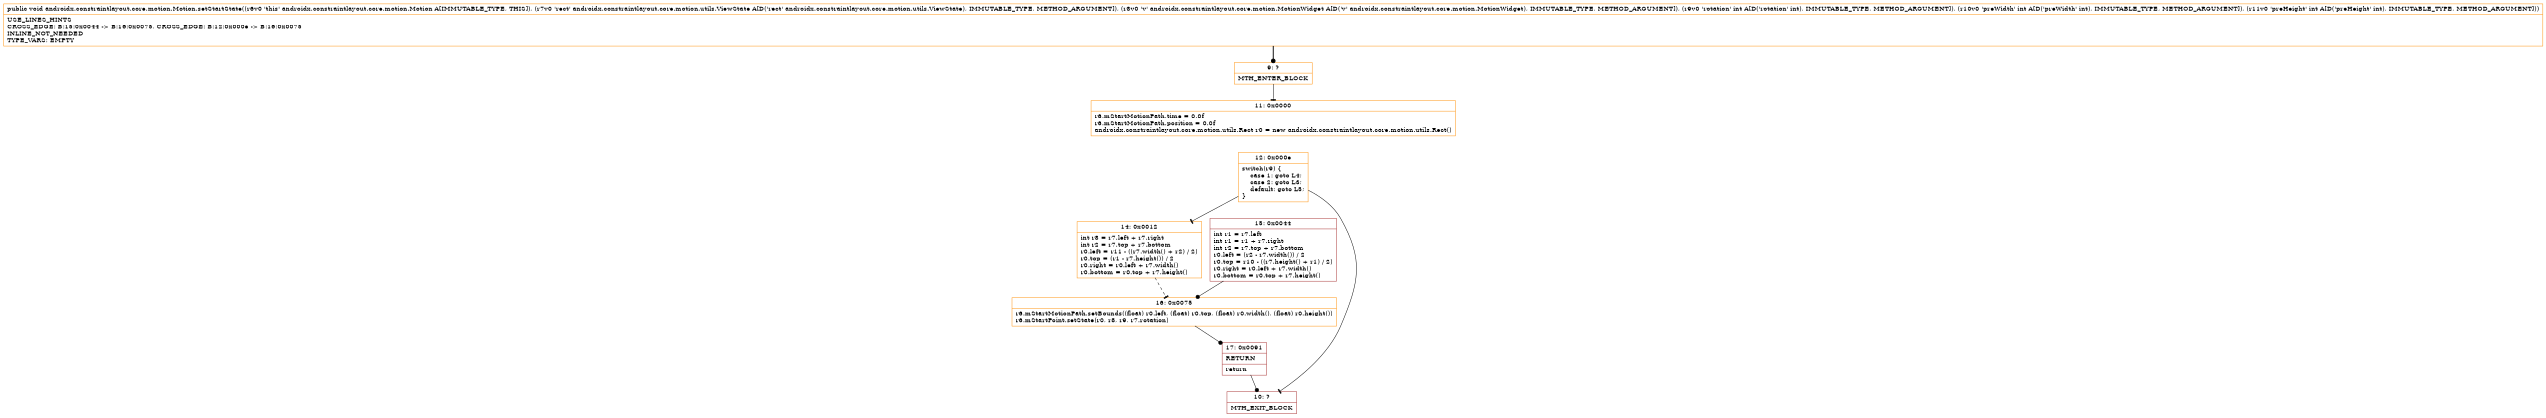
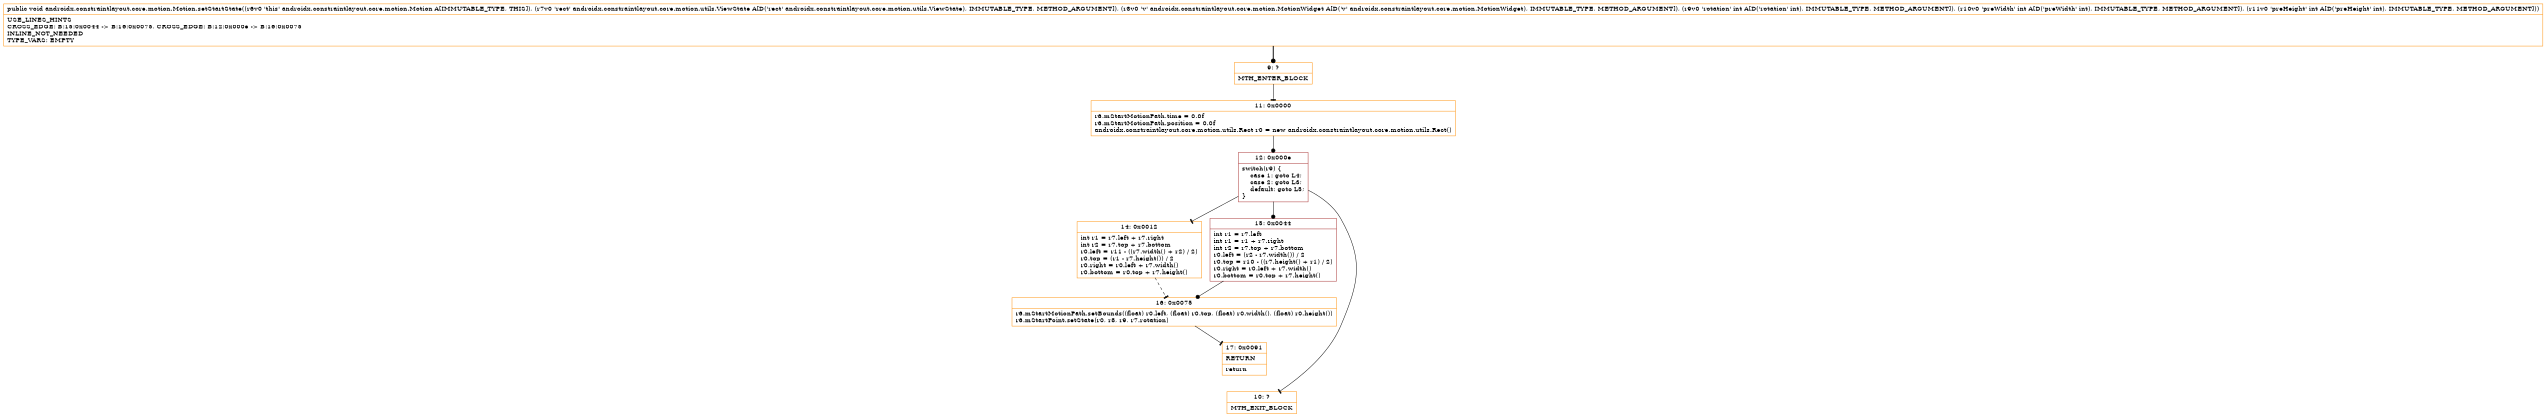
edge "11: 0x0000" -> "12: 0x000e": added
node "12: 0x000e": color darkorange -> brown
edge "12: 0x000e" -> "15: 0x0044": added
node "14: 0x0012": text "int r8 = r7.left + r7.right" -> "int r1 = r7.left + r7.right"
edge "16: 0x0075" -> "17: 0x0091": arrowhead dot -> tee
node "17: 0x0091": color brown -> darkorange
edge "17: 0x0091" -> "10: ?": removed
node "10: ?": color brown -> darkorange
